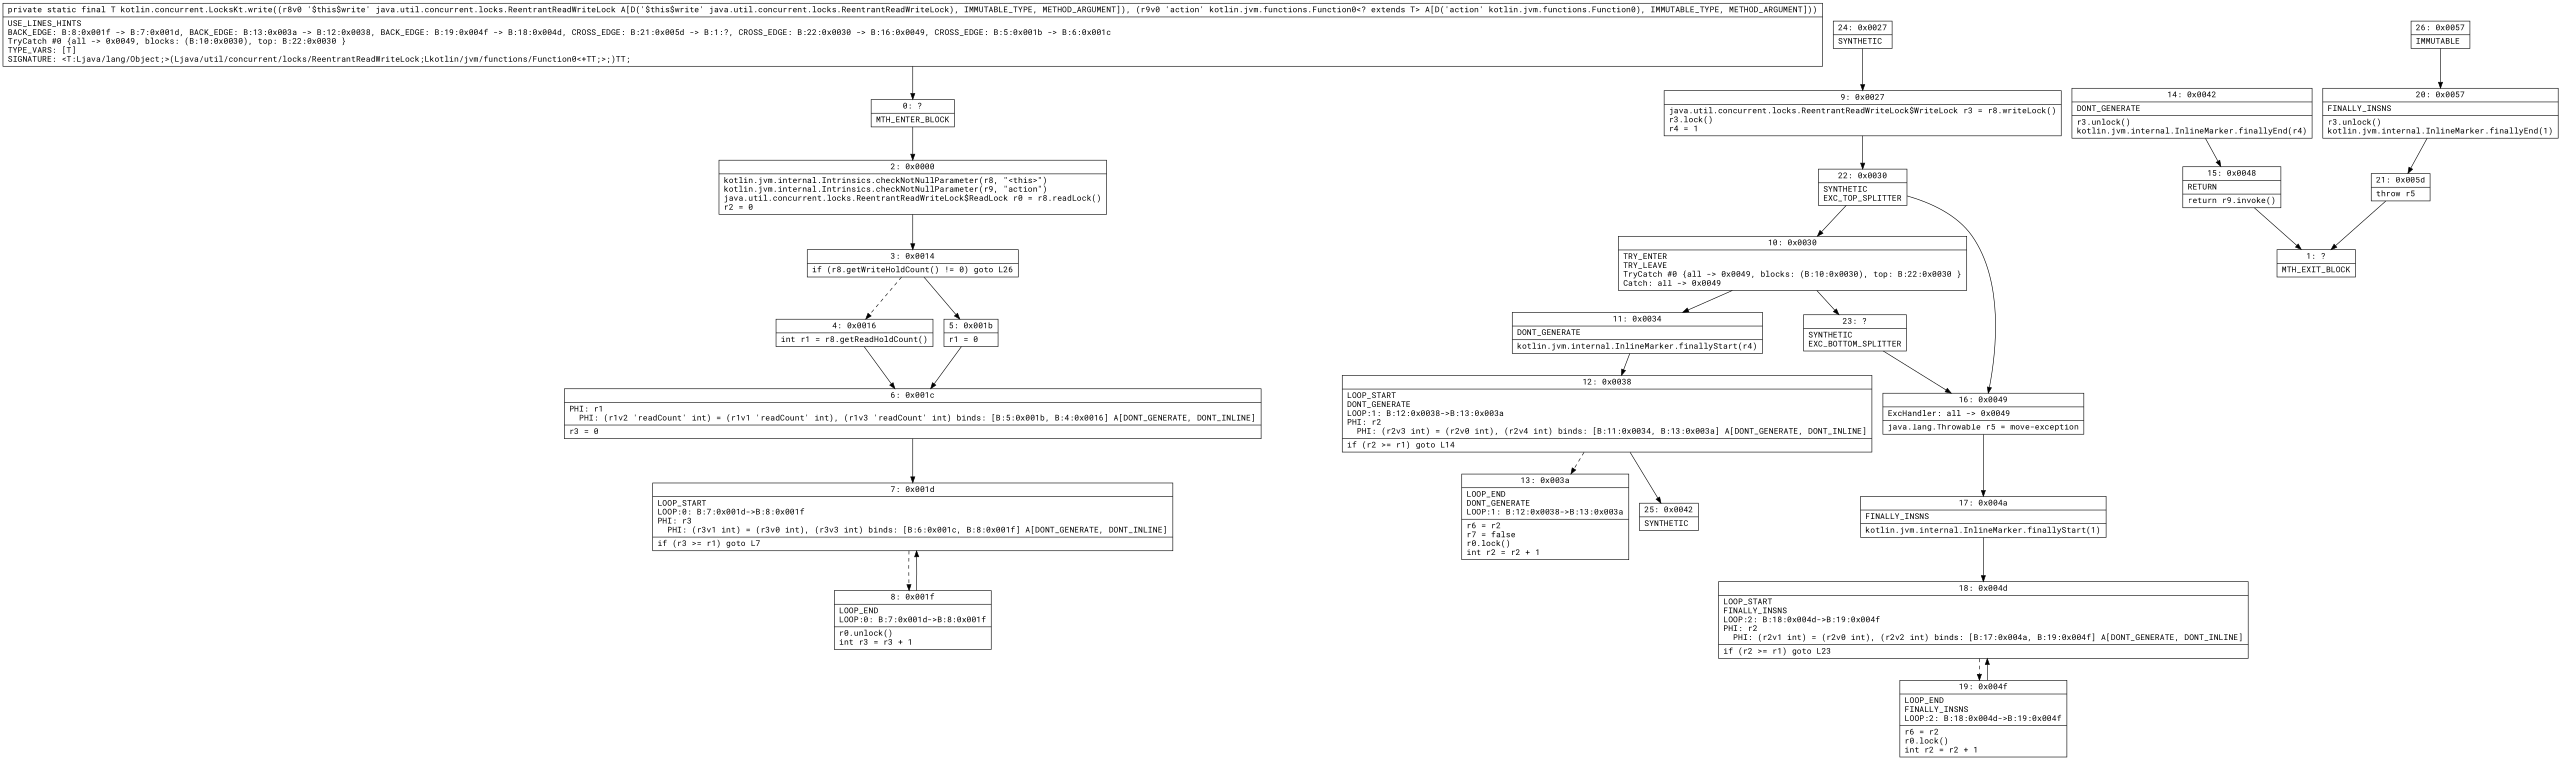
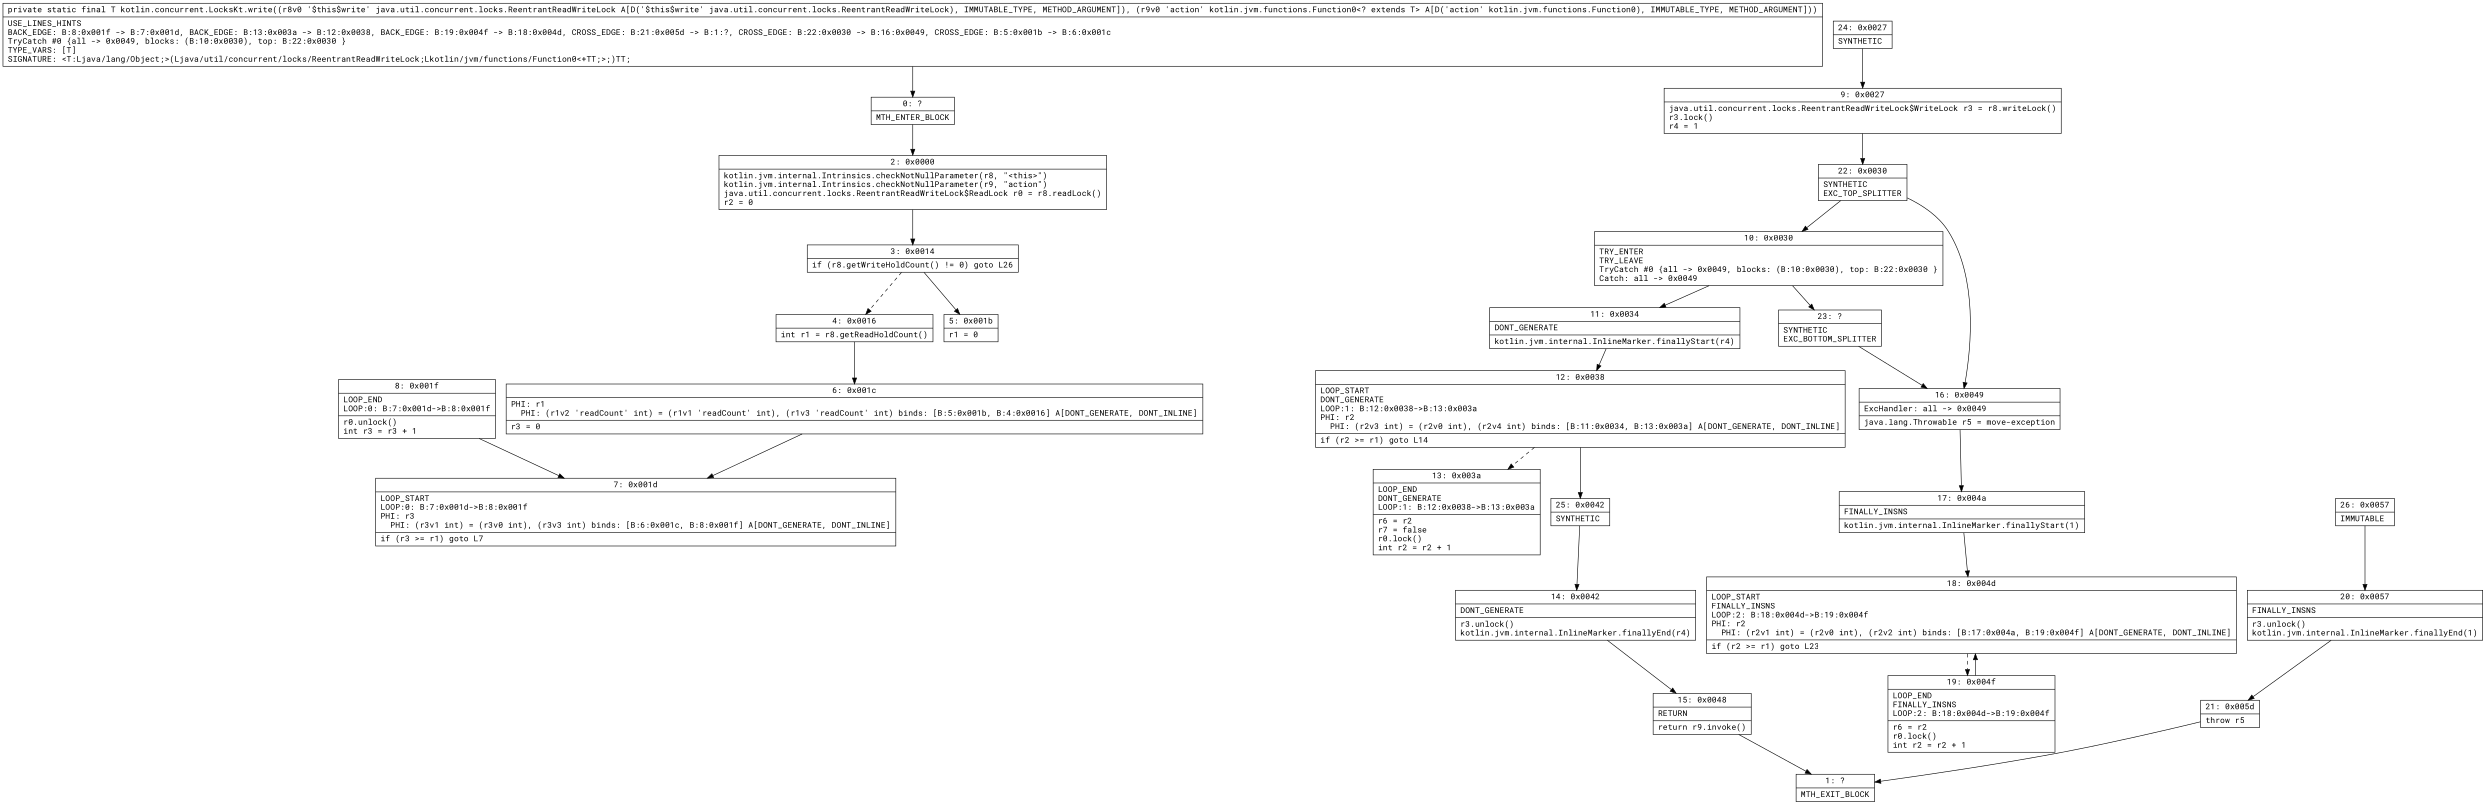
edge "5: 0x001b" -> "6: 0x001c": removed
edge "25: 0x0042" -> "14: 0x0042": added
edge "7: 0x001d" -> "8: 0x001f": removed
